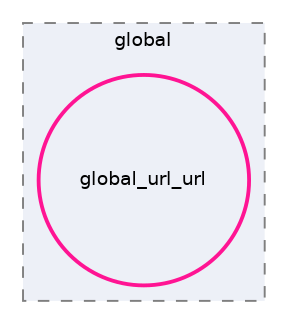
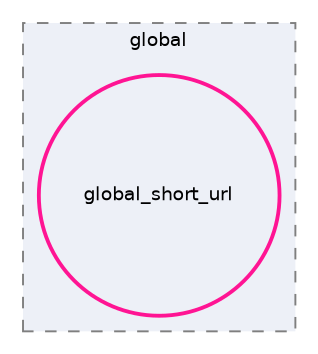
node "global_url_url": label "global_url_url" -> "global_short_url"
